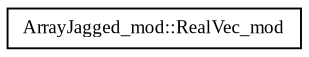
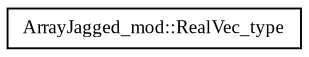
node "ArrayJagged_mod::RealVec_mod": label "ArrayJagged_mod::RealVec_mod" -> "ArrayJagged_mod::RealVec_type"
